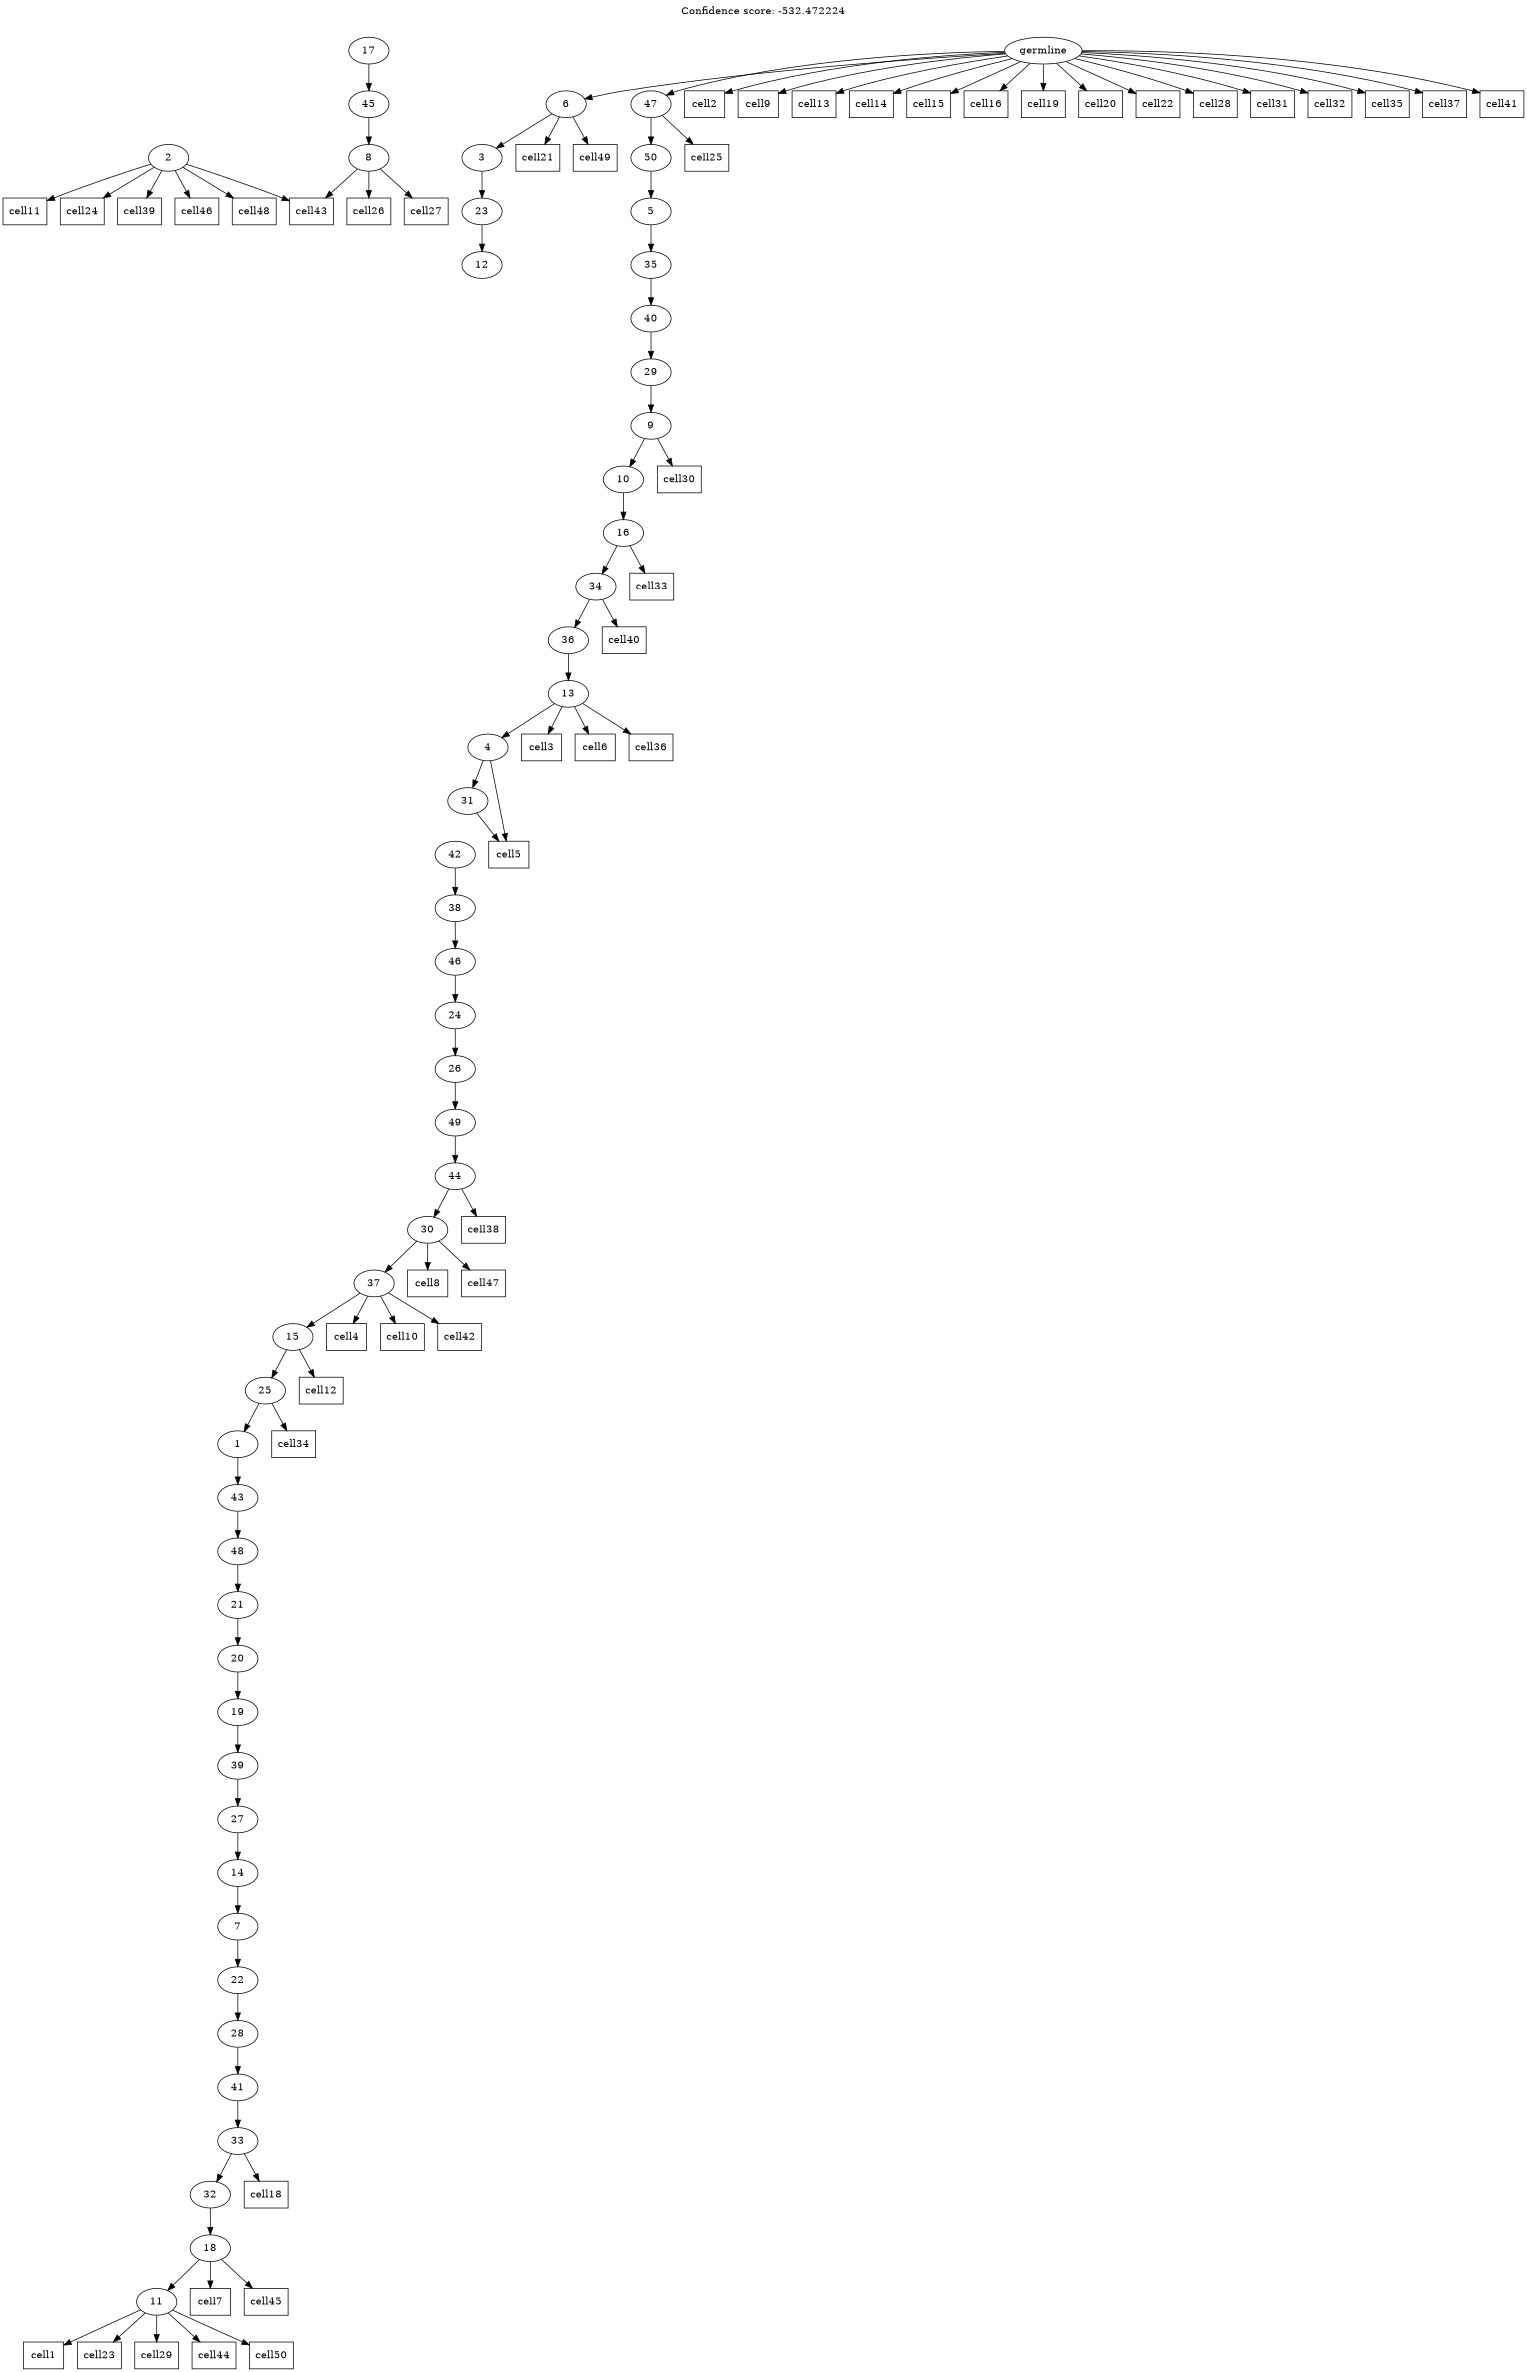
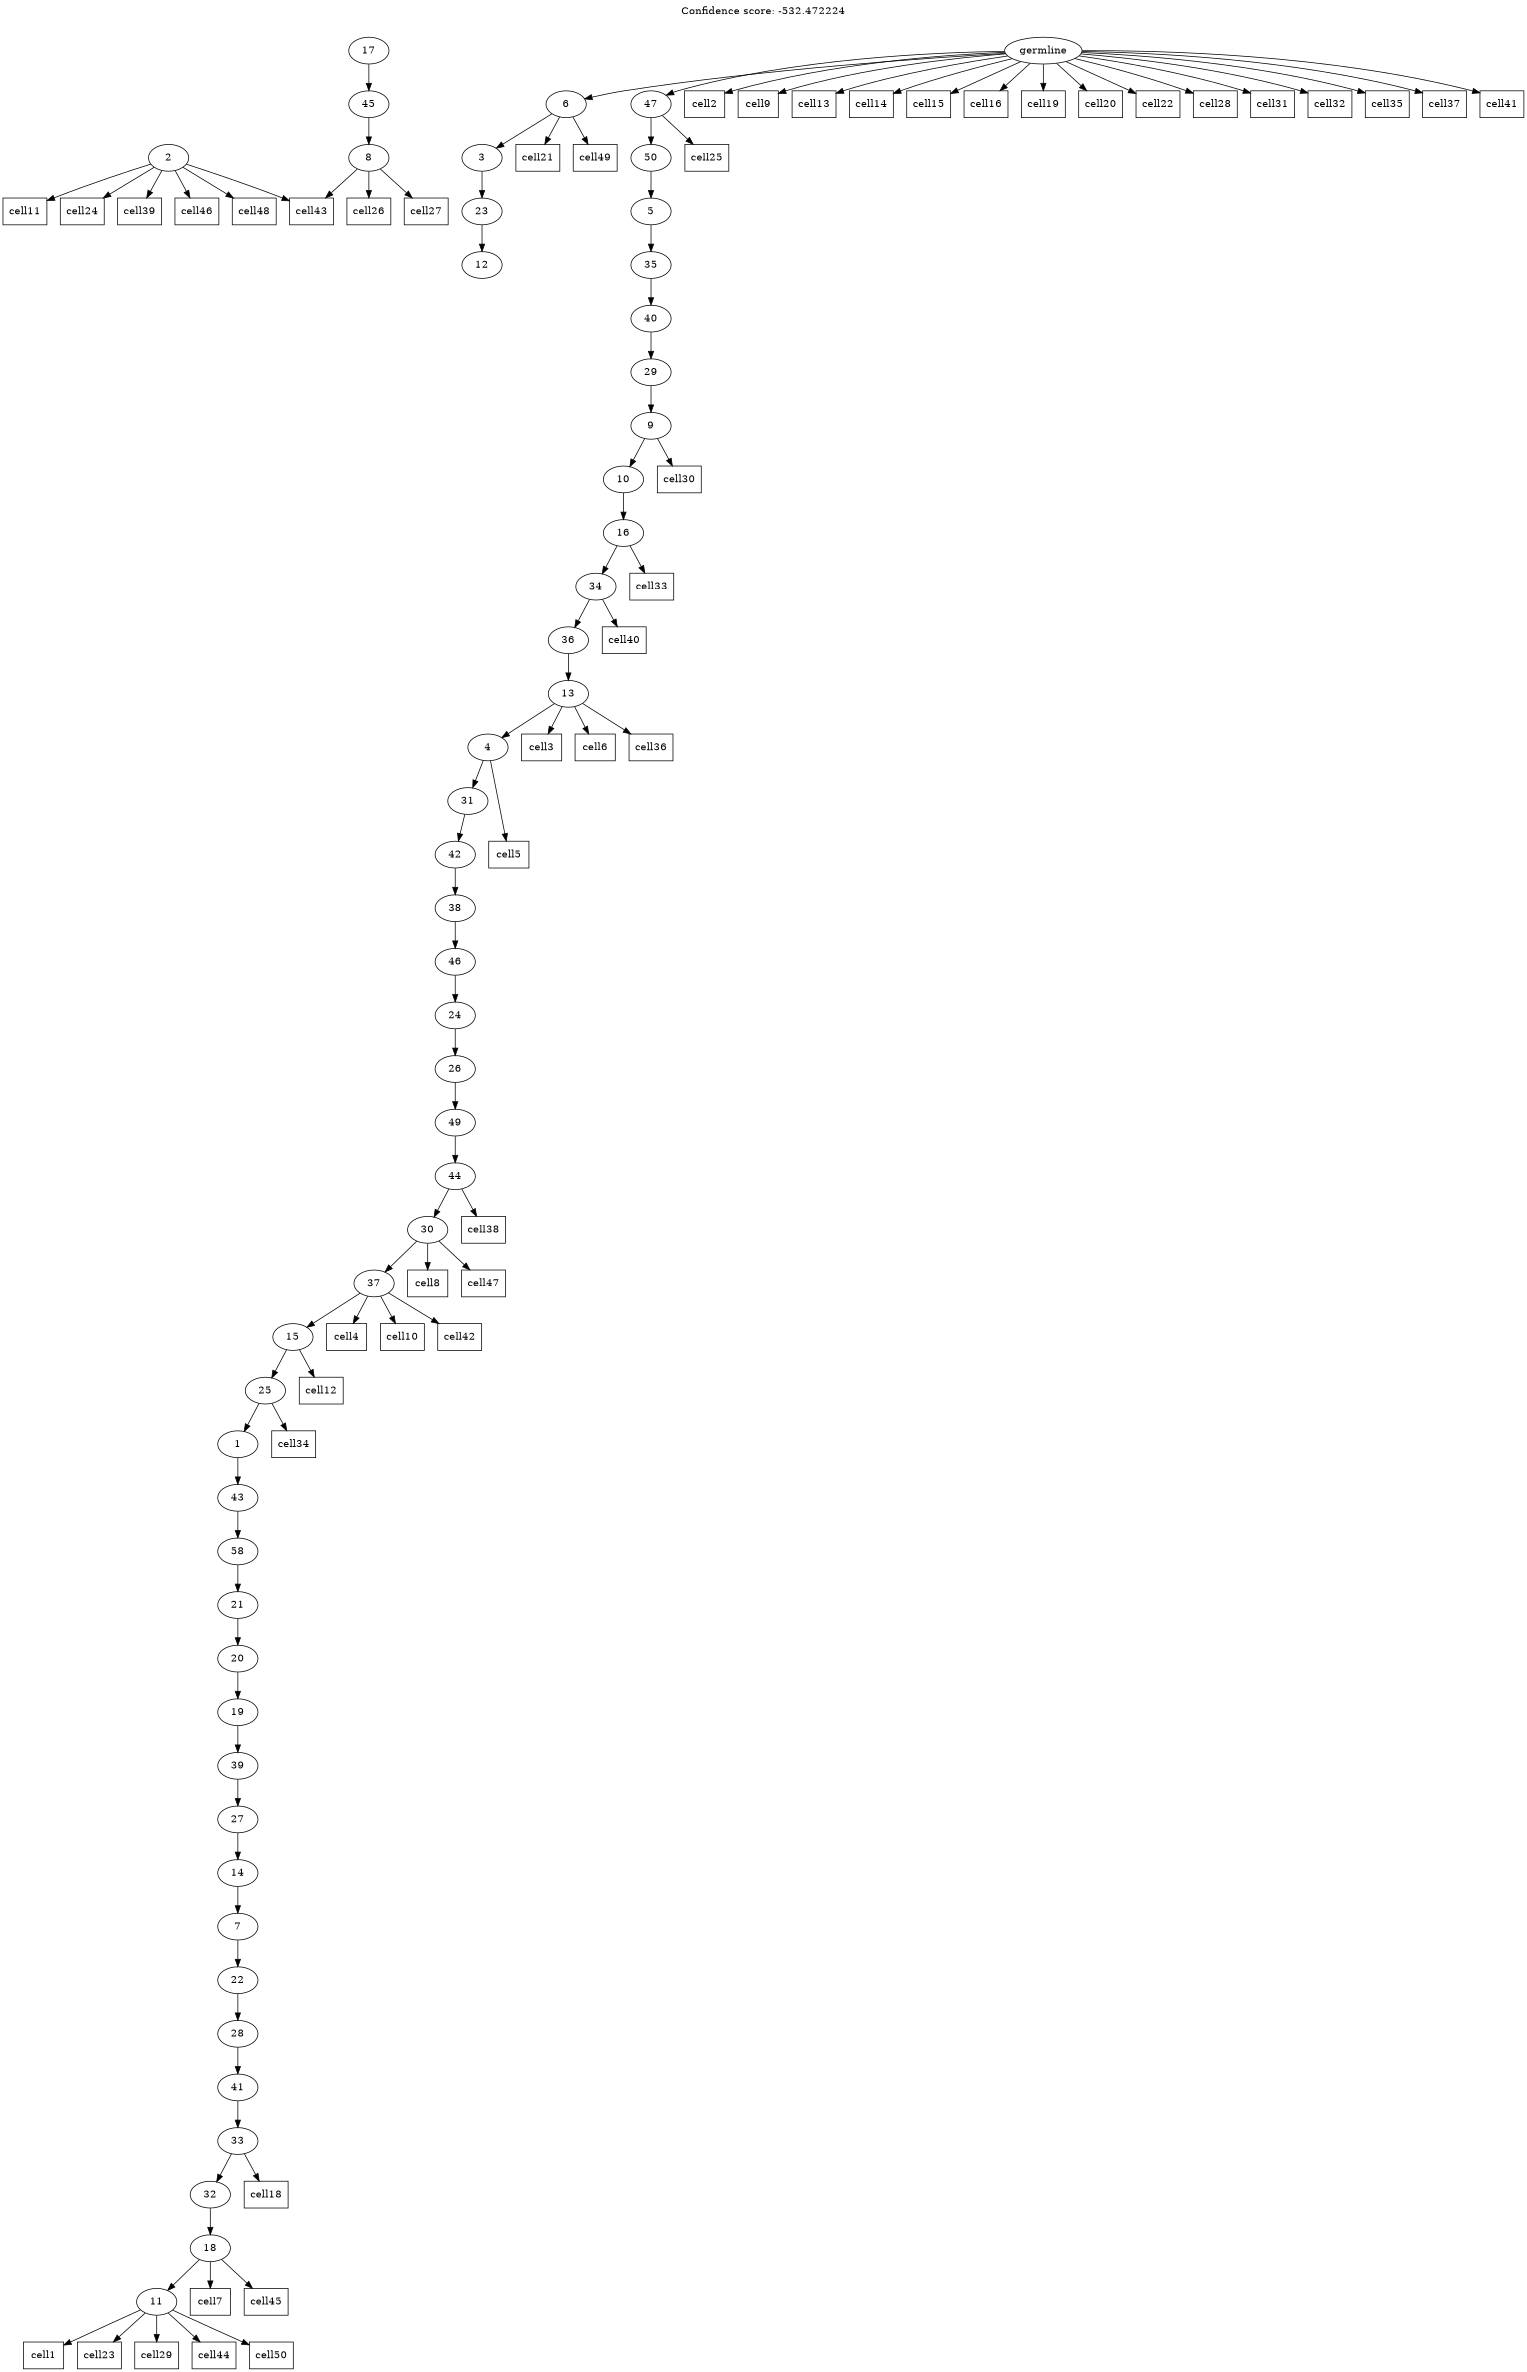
edge "31" -> "cell5": now "31" -> "42"
node "48": label "48" -> "58"
